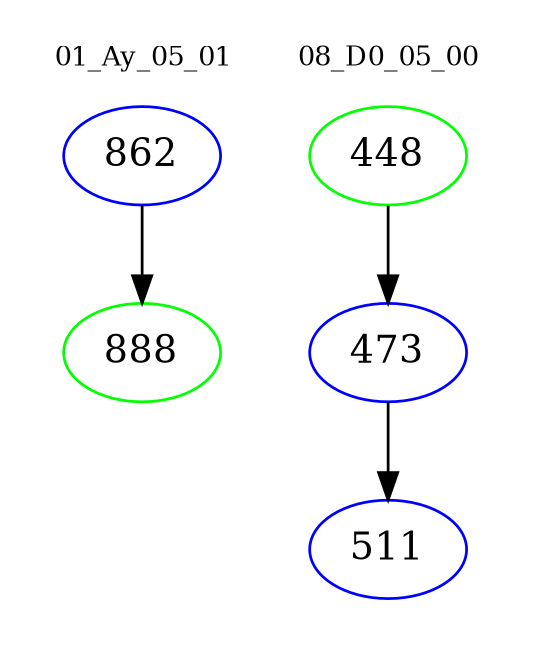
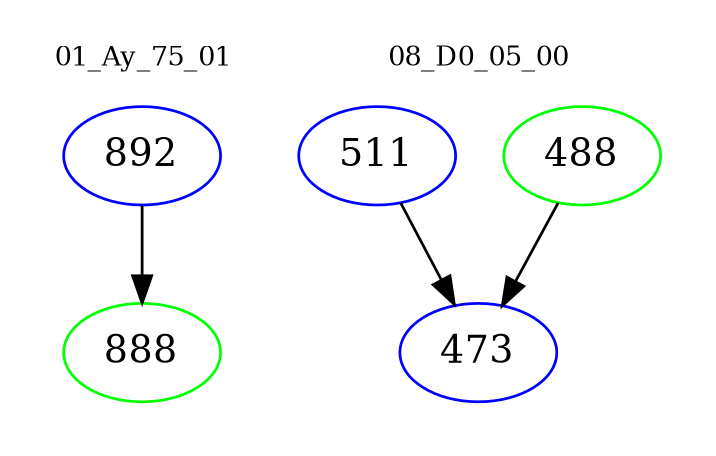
cluster "01_Ay_05_01": label "01_Ay_05_01" -> "01_Ay_75_01"
node "862": label "862" -> "892"
node "448": label "448" -> "488"
edge "473" -> "511": reversed
